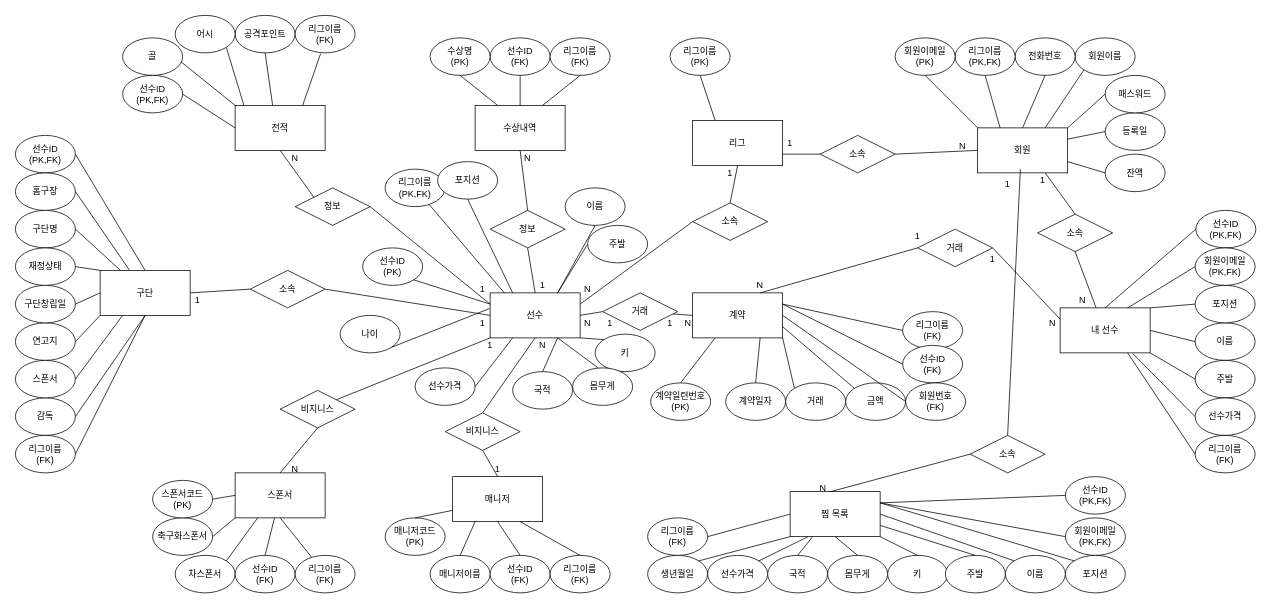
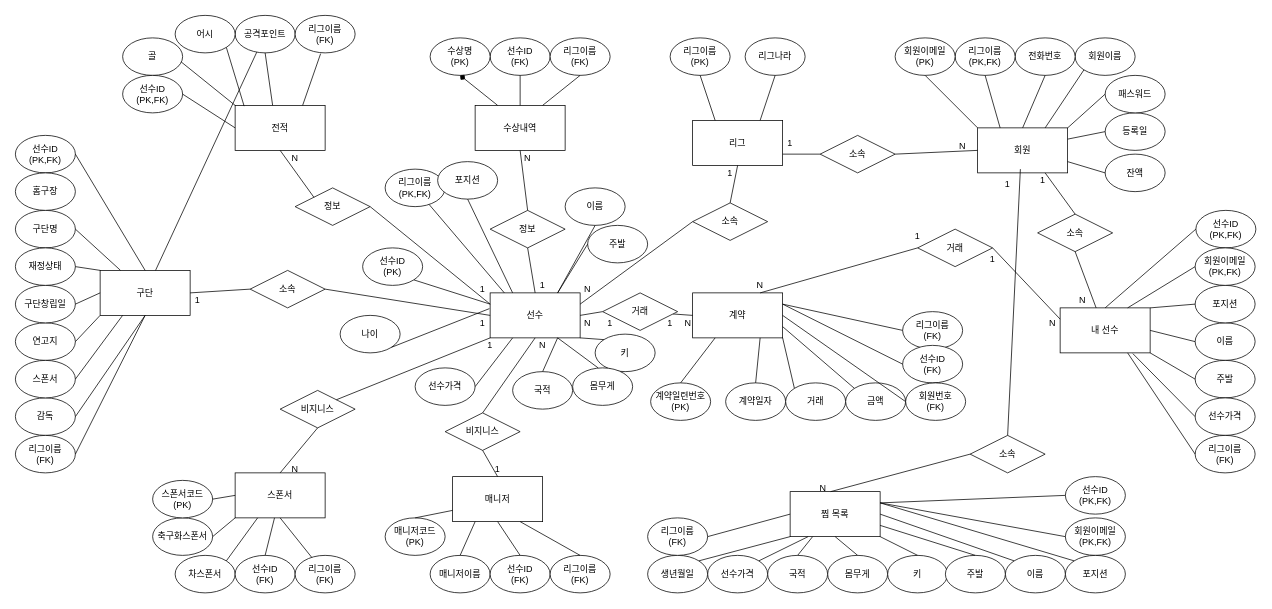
node "리그나라": added
edge "수상명 (PK)" -- "수상내역": arrowhead none -> diamond
edge "리그나라" -- "리그": added
edge "홈구장" -- "구단": now "공격포인트" -- "구단"
